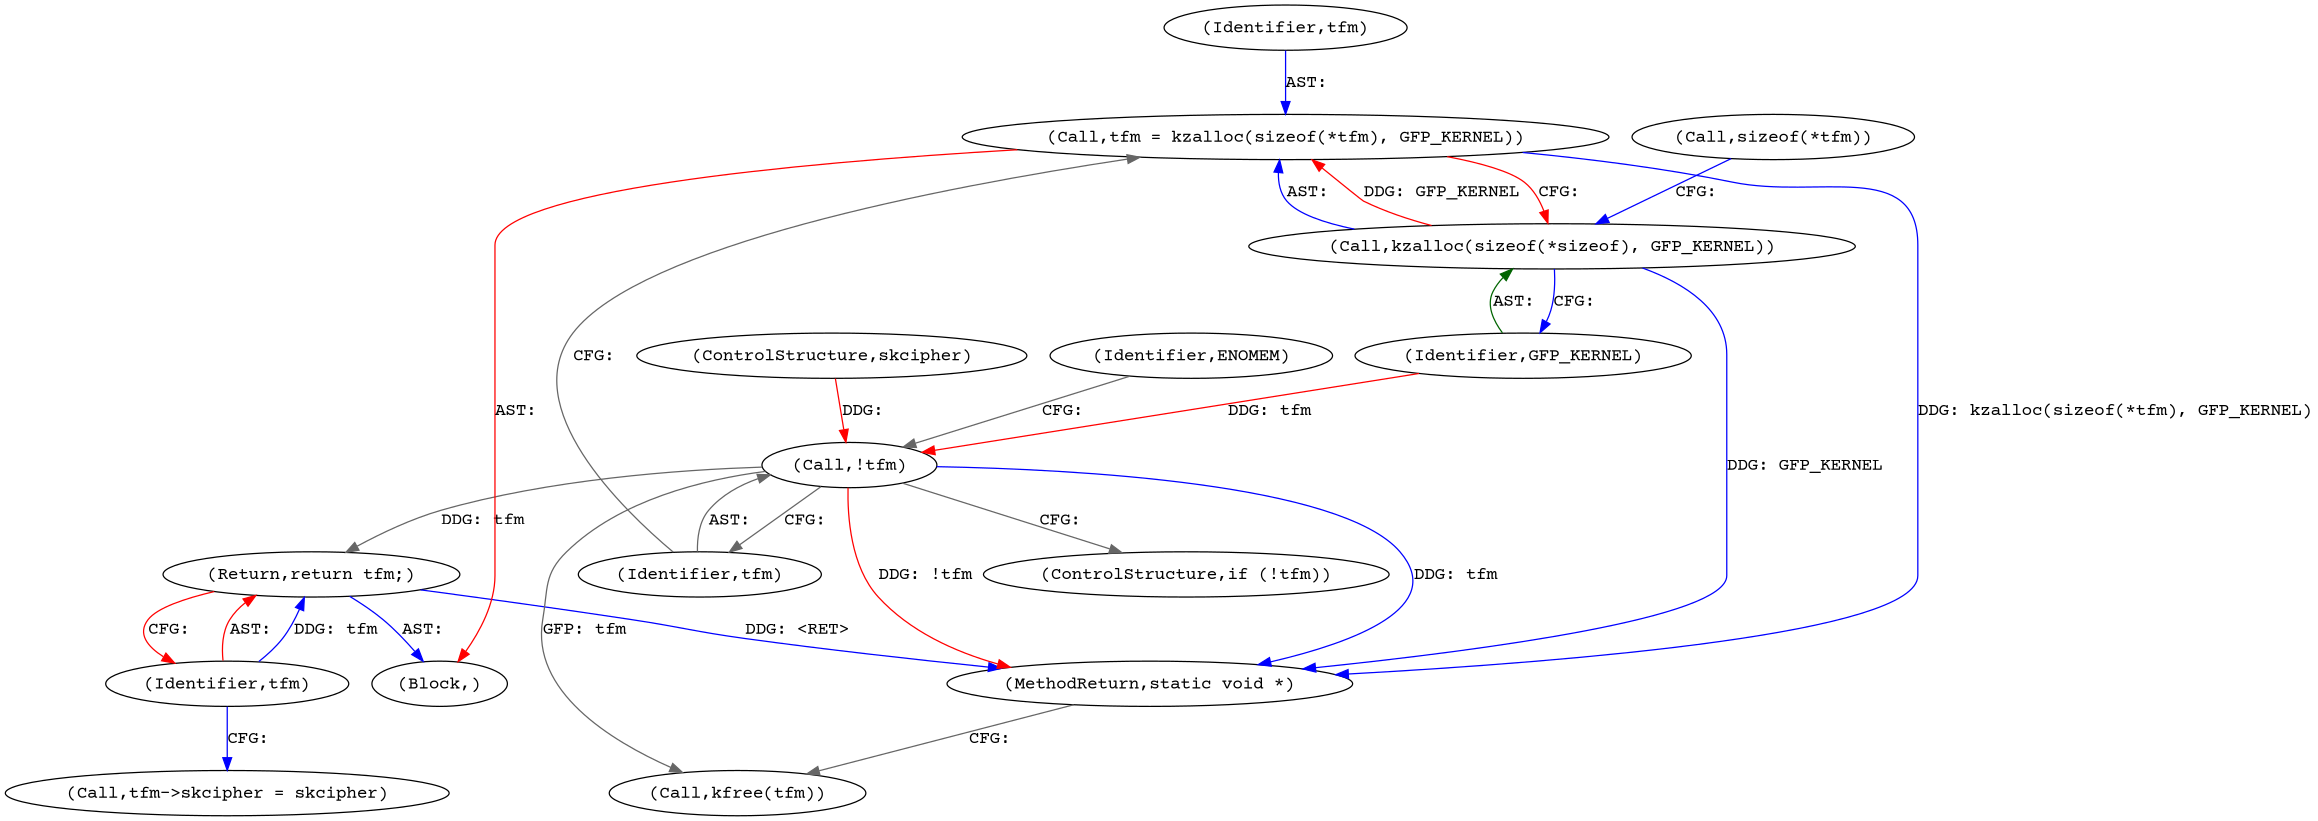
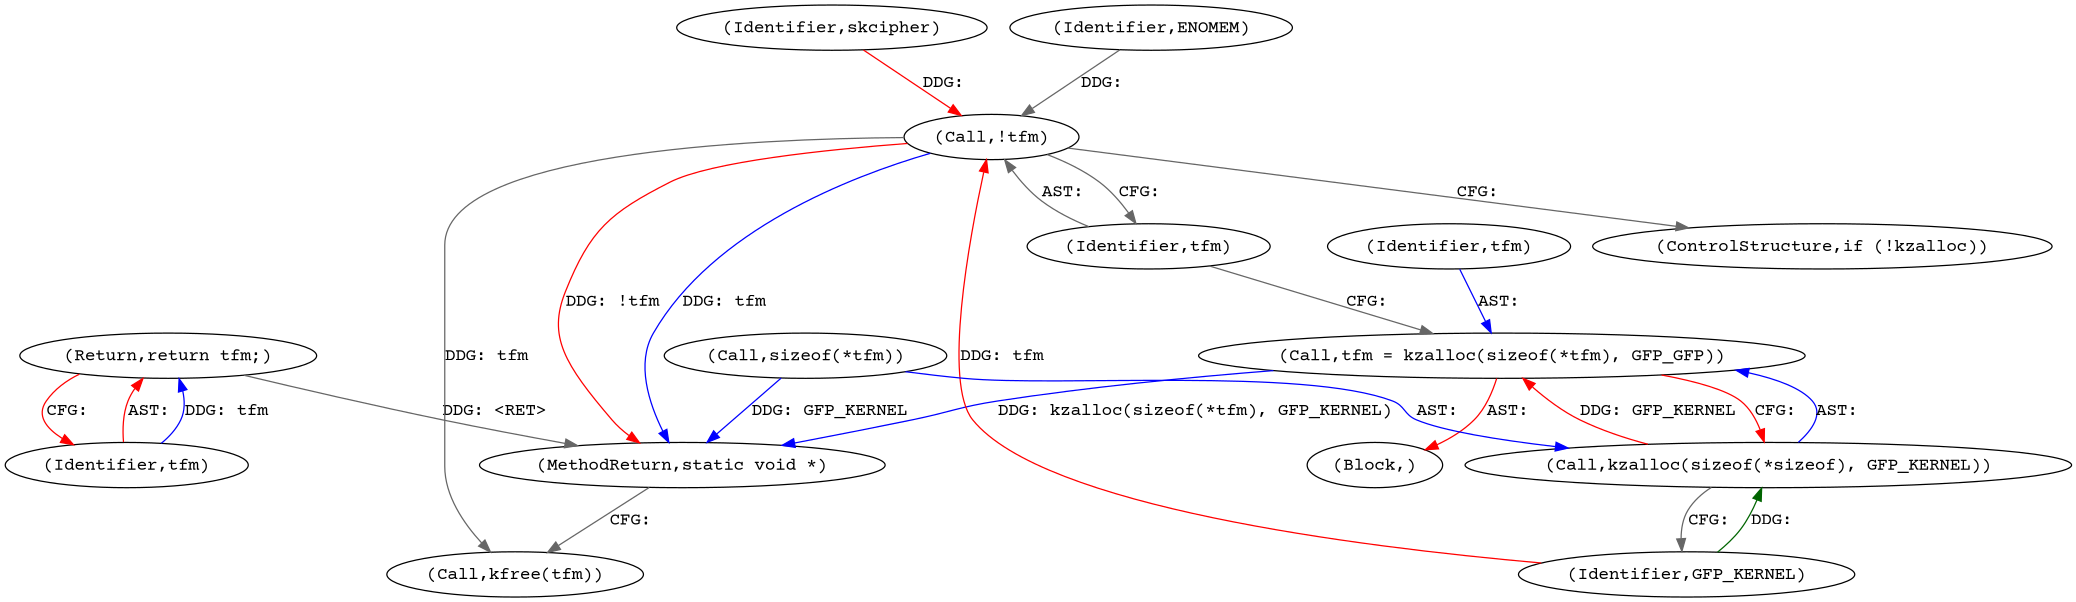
node "(Call,tfm = kzalloc(sizeof(*tfm), GFP_KERNEL))": label "(Call,tfm = kzalloc(sizeof(*tfm), GFP_KERNEL))" -> "(Call,tfm = kzalloc(sizeof(*tfm), GFP_GFP))"
edge "(Call,sizeof(*tfm))" -> "(Call,kzalloc(sizeof(*sizeof), GFP_KERNEL))": label "CFG: " -> "AST: "
edge "(Call,kzalloc(sizeof(*sizeof), GFP_KERNEL))" -> "(Identifier,GFP_KERNEL)": color blue -> gray40
edge "(Identifier,GFP_KERNEL)" -> "(Call,kzalloc(sizeof(*sizeof), GFP_KERNEL))": label "AST: " -> "DDG: "
node "(ControlStructure,skcipher)": label "(ControlStructure,skcipher)" -> "(Identifier,skcipher)"
edge "(Identifier,ENOMEM)" -> "(Call,!tfm)": label "CFG: " -> "DDG: "
edge "(Call,!tfm)" -> "(Return,return tfm;)": removed, label "DDG: tfm"
node "(ControlStructure,if (!tfm))": label "(ControlStructure,if (!tfm))" -> "(ControlStructure,if (!kzalloc))"
edge "(Call,kzalloc(sizeof(*sizeof), GFP_KERNEL))" -> "(MethodReturn,static void *)": now "(Call,sizeof(*tfm))" -> "(MethodReturn,static void *)"
edge "(Return,return tfm;)" -> "(Block,)": removed, label "AST:"
edge "(Call,!tfm)" -> "(Call,kfree(tfm))": label "GFP: tfm" -> "DDG: tfm"
edge "(Return,return tfm;)" -> "(MethodReturn,static void *)": color blue -> gray40
node "(Call,tfm->skcipher = skcipher)": removed
